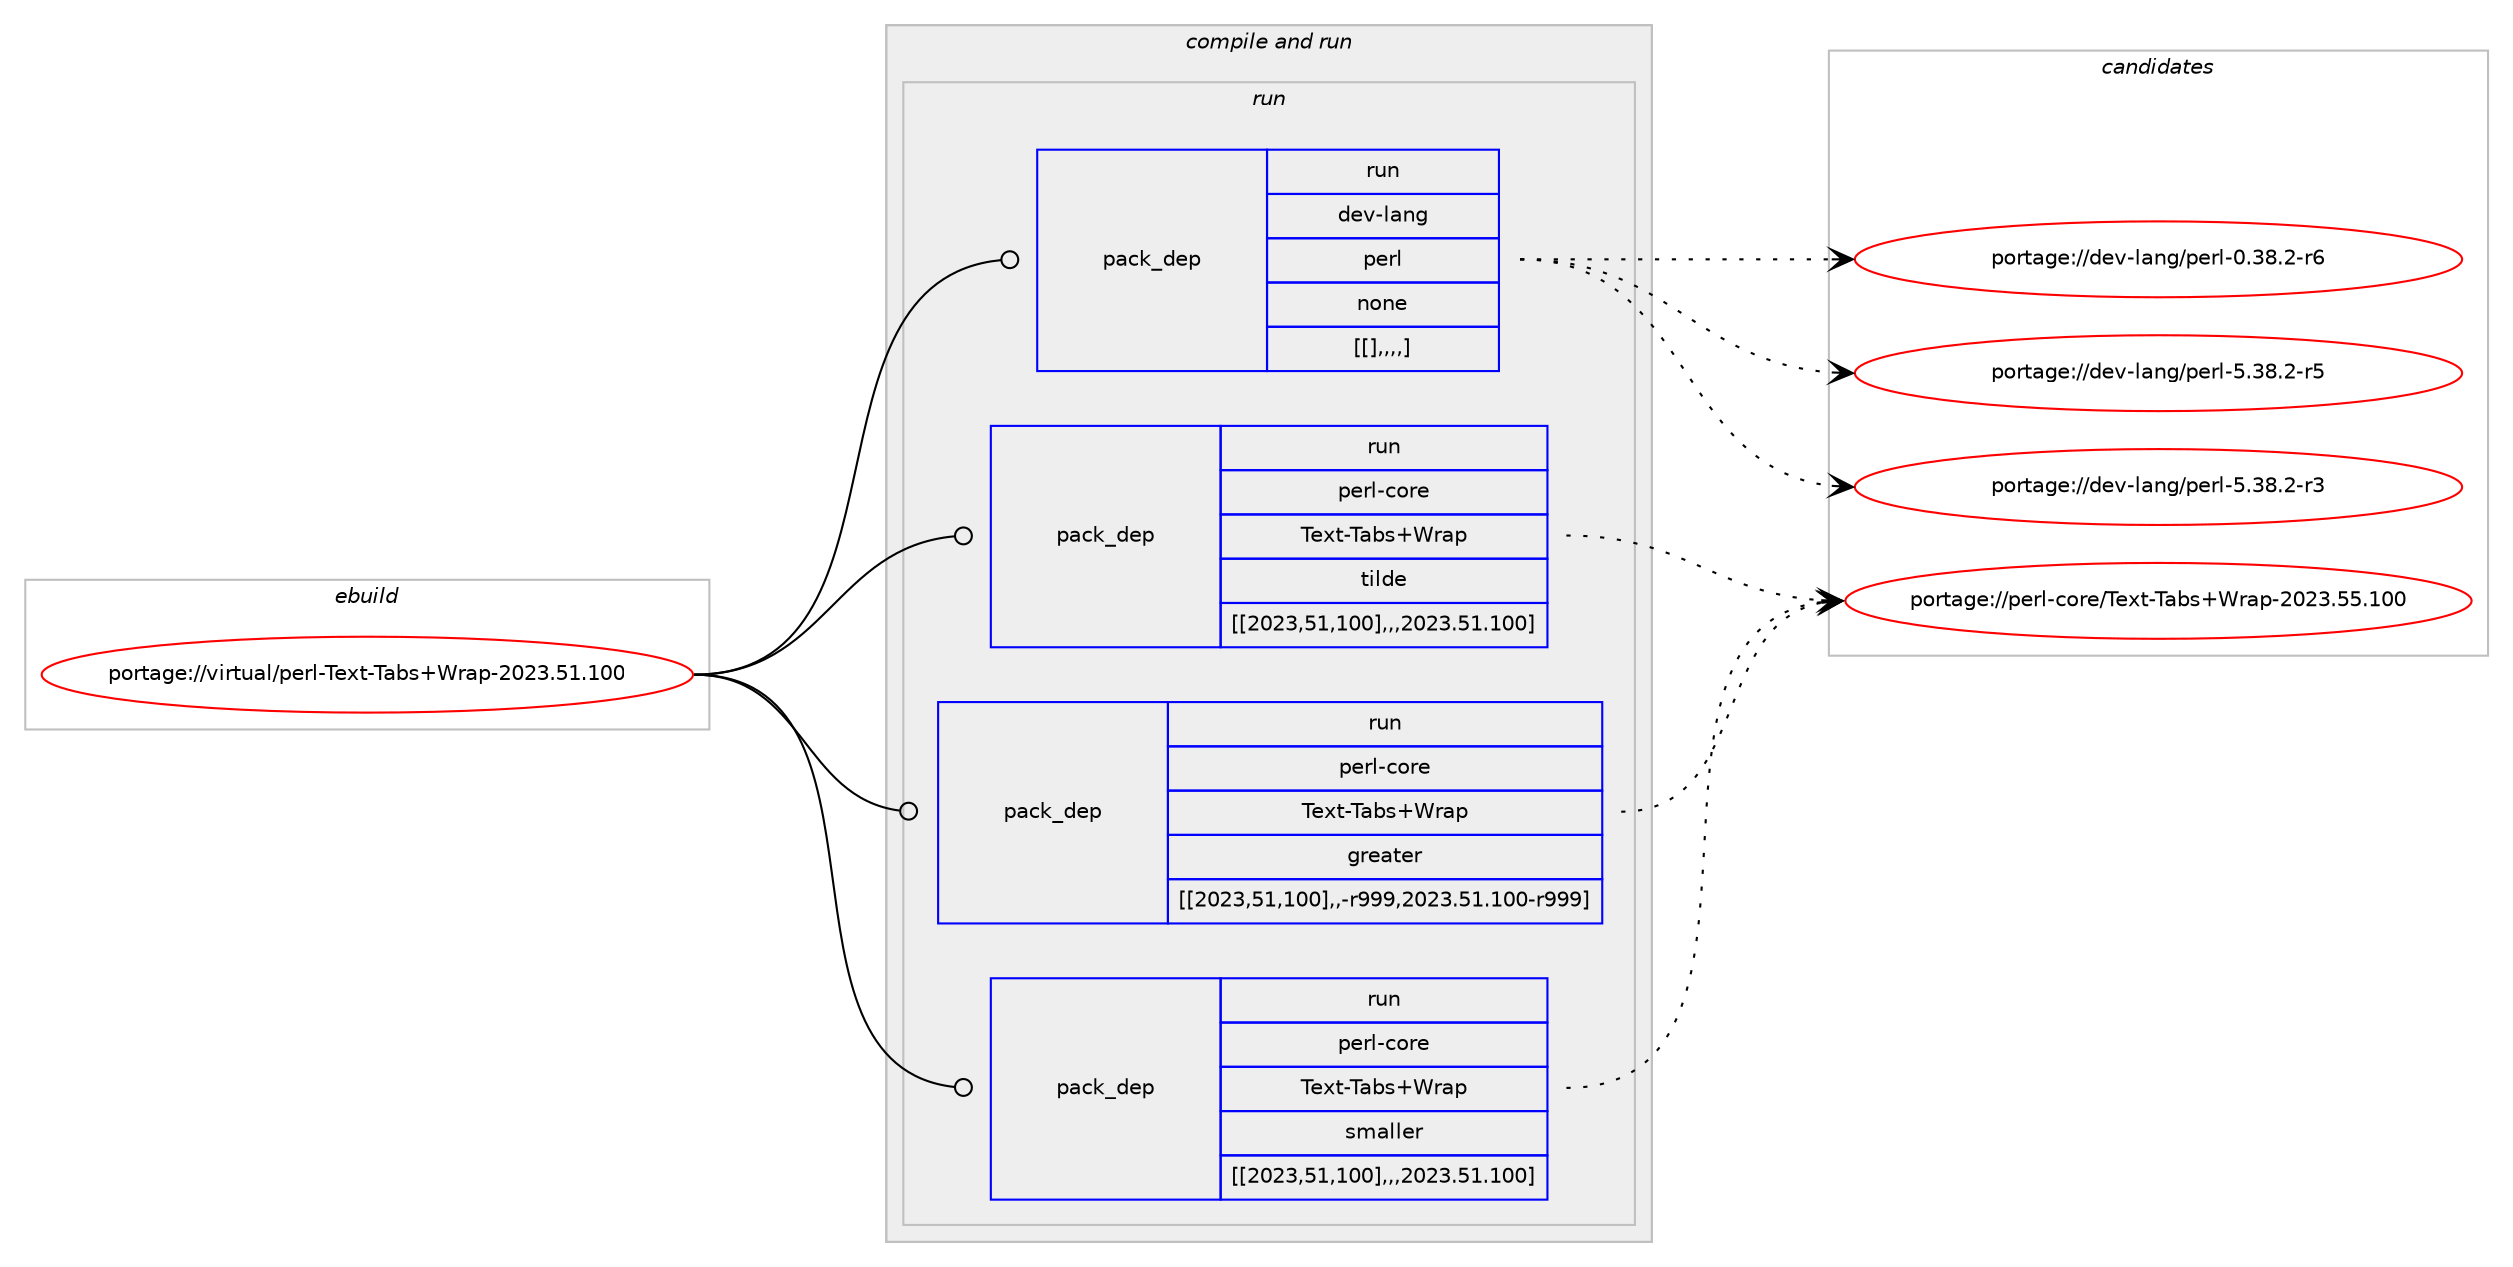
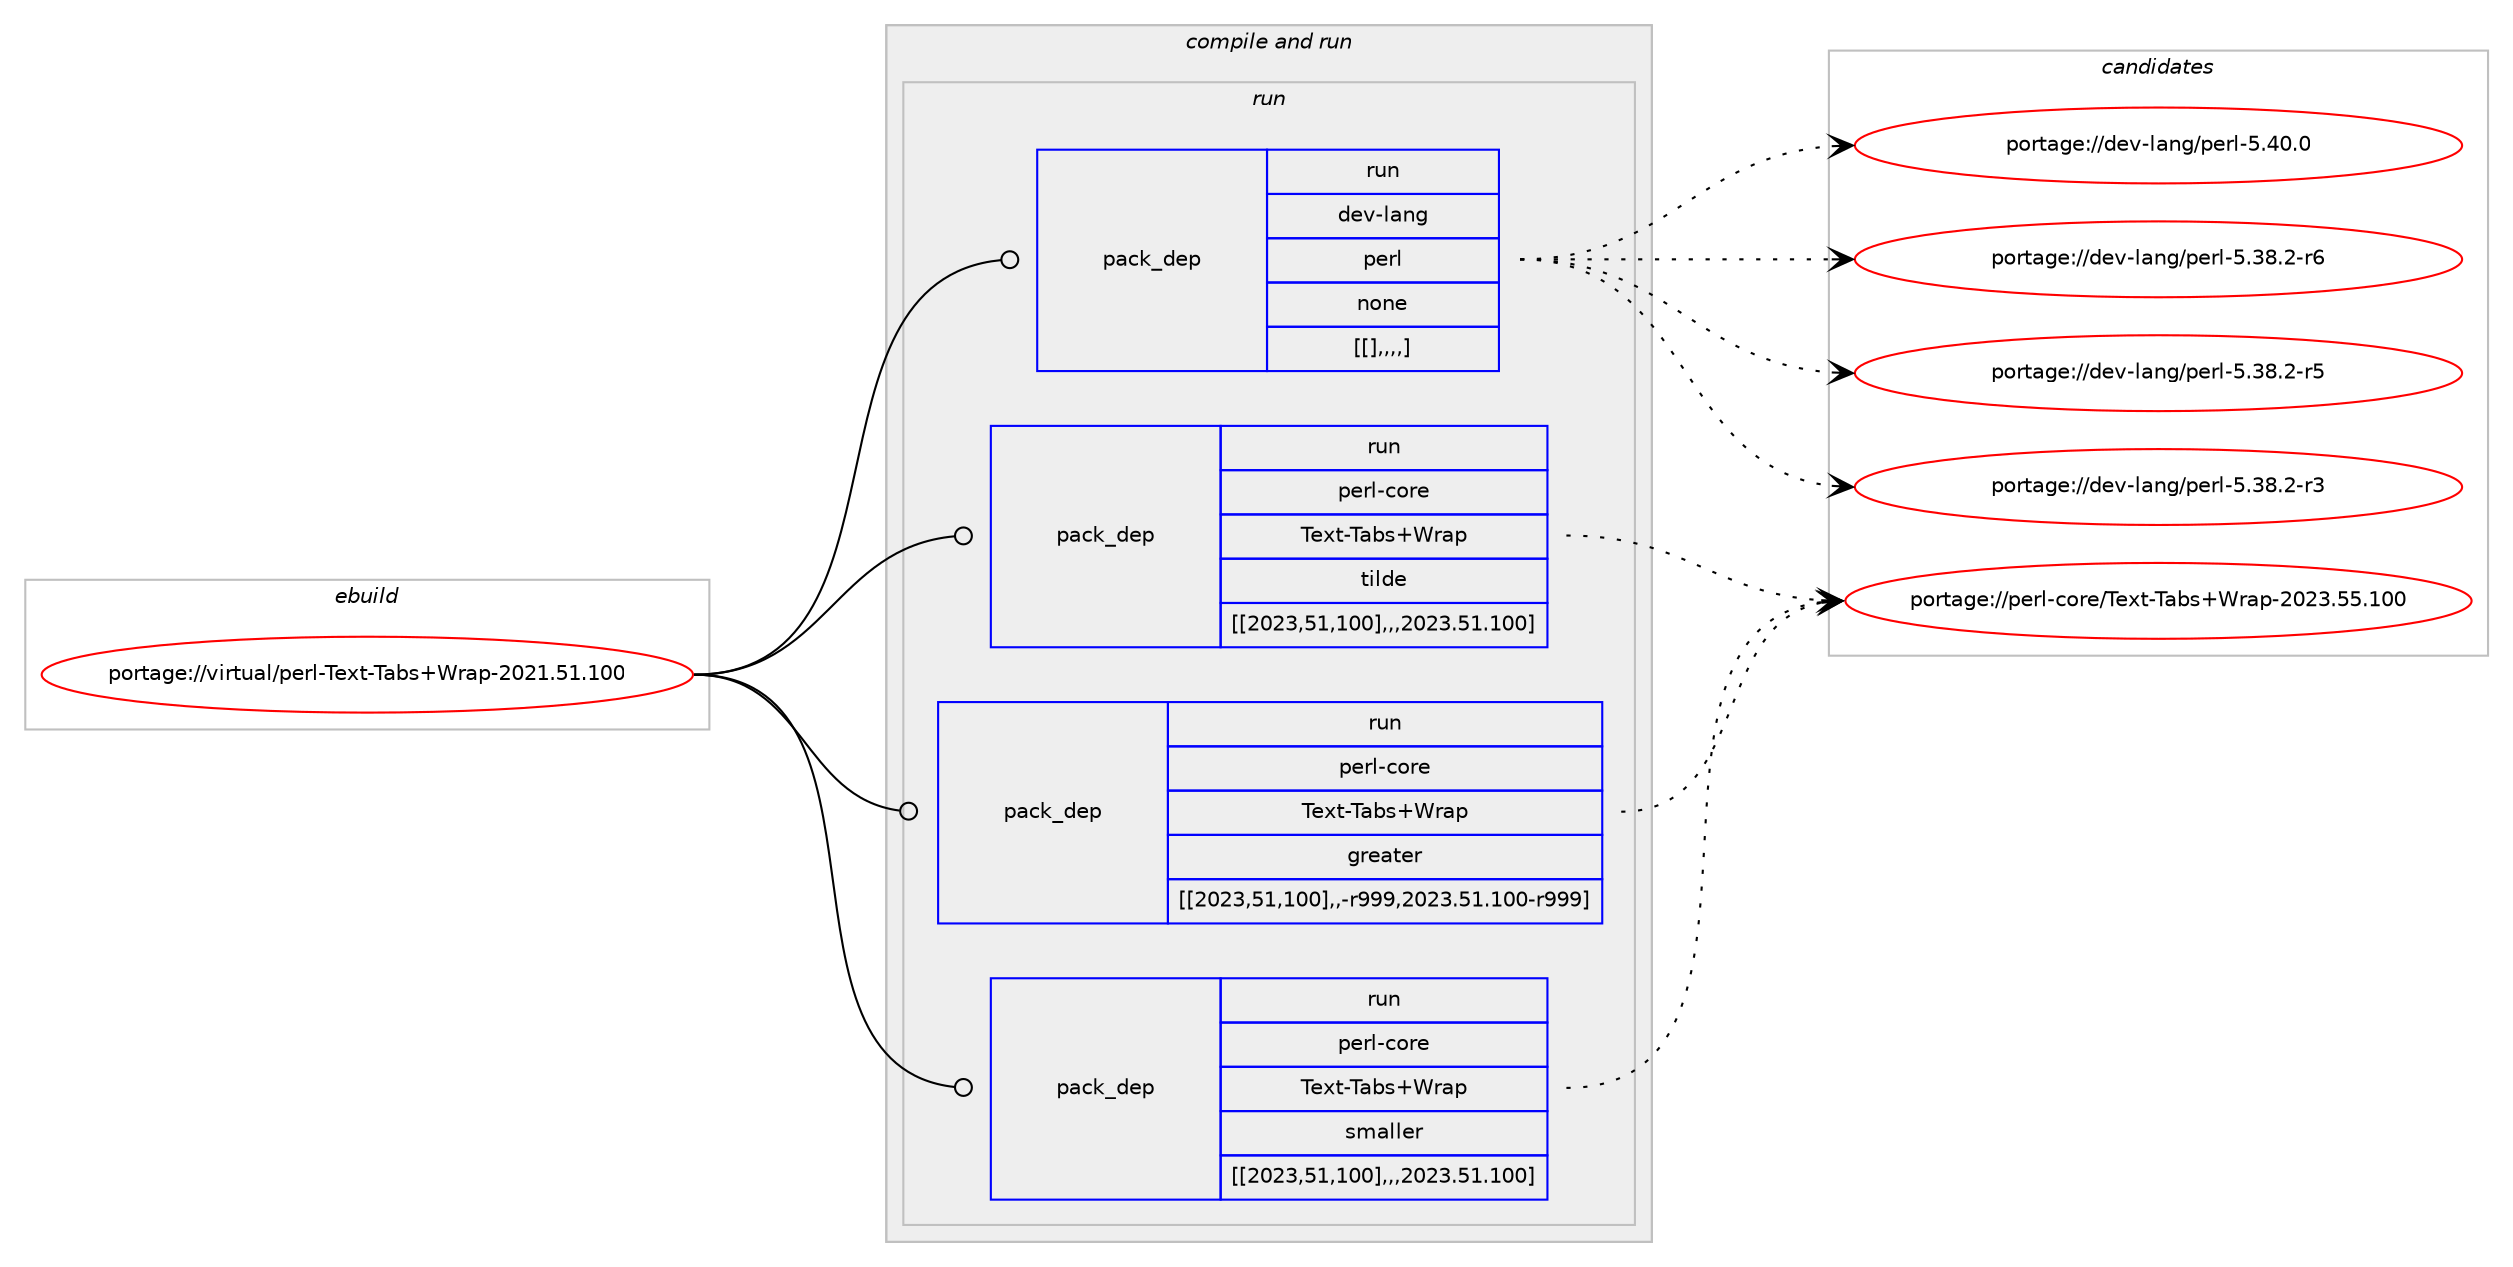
node "portage://dev-lang/perl-5.40.0": added
node "portage://dev-lang/perl-0.38.2-r6": label "portage://dev-lang/perl-0.38.2-r6" -> "portage://dev-lang/perl-5.38.2-r6"
node "portage://virtual/perl-Text-Tabs+Wrap-2023.51.100": label "portage://virtual/perl-Text-Tabs+Wrap-2023.51.100" -> "portage://virtual/perl-Text-Tabs+Wrap-2021.51.100"
